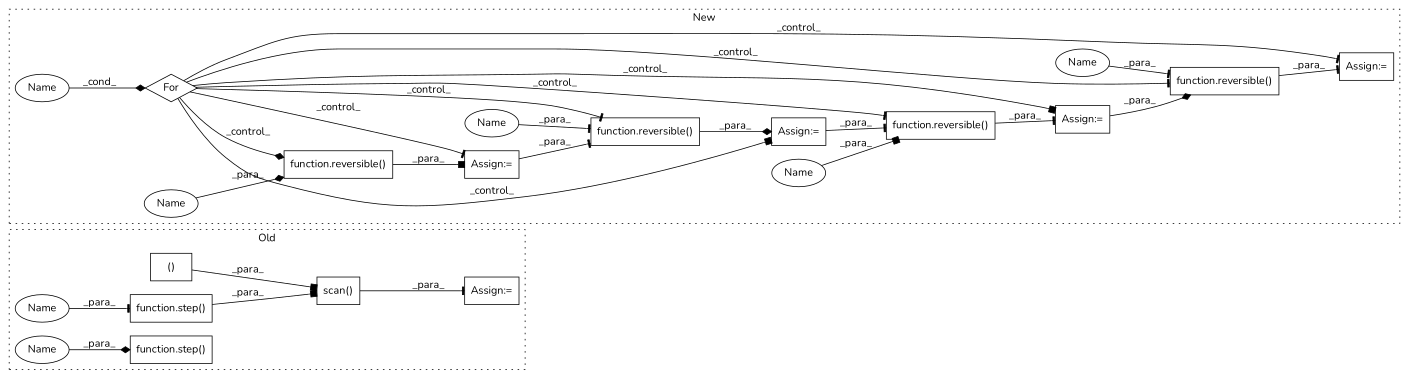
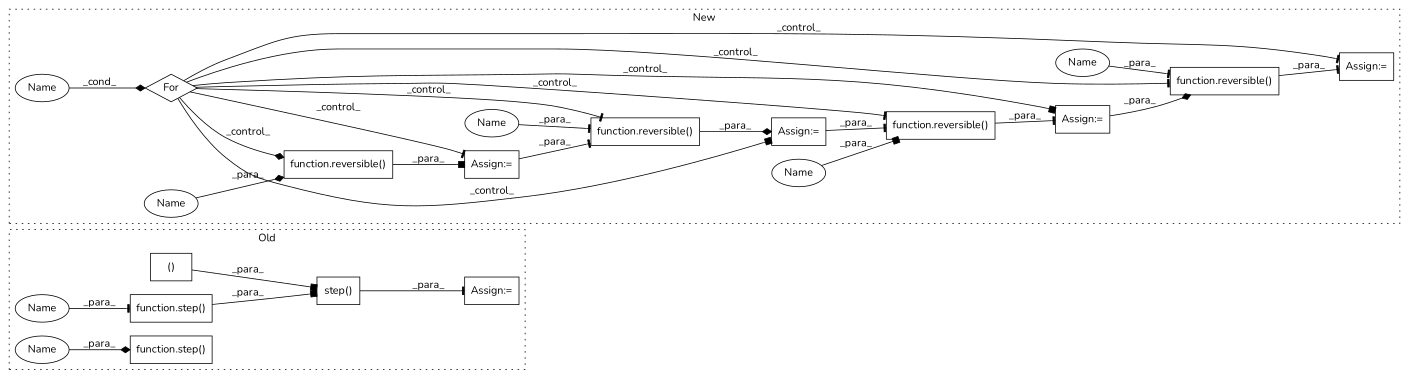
node "scan()": label "scan()" -> "step()"
